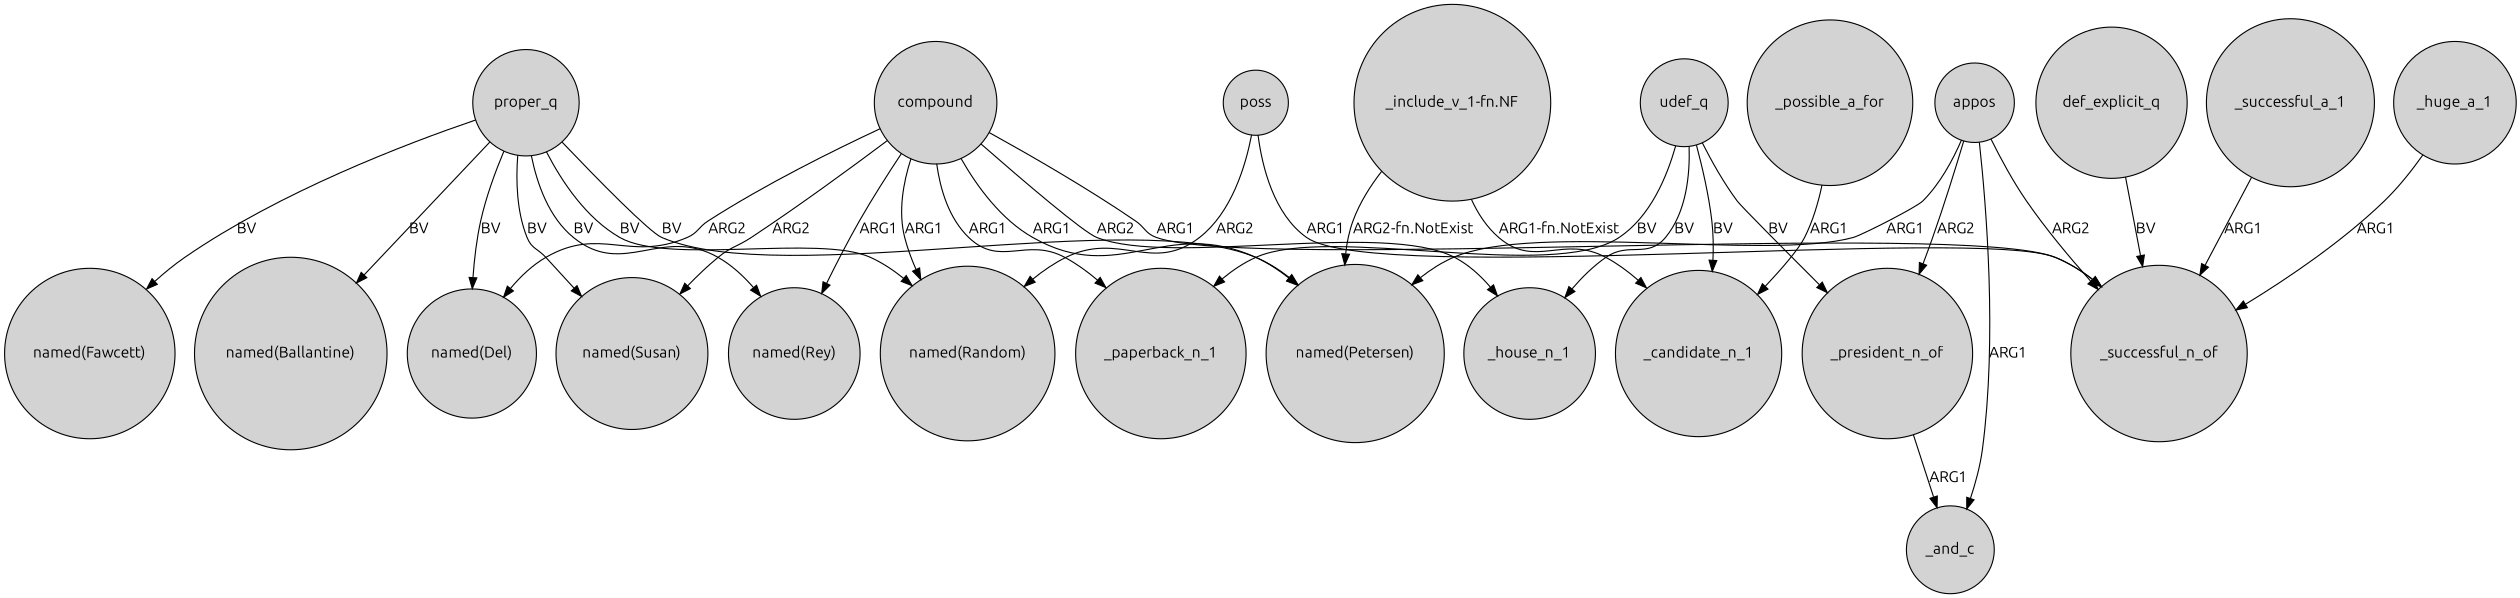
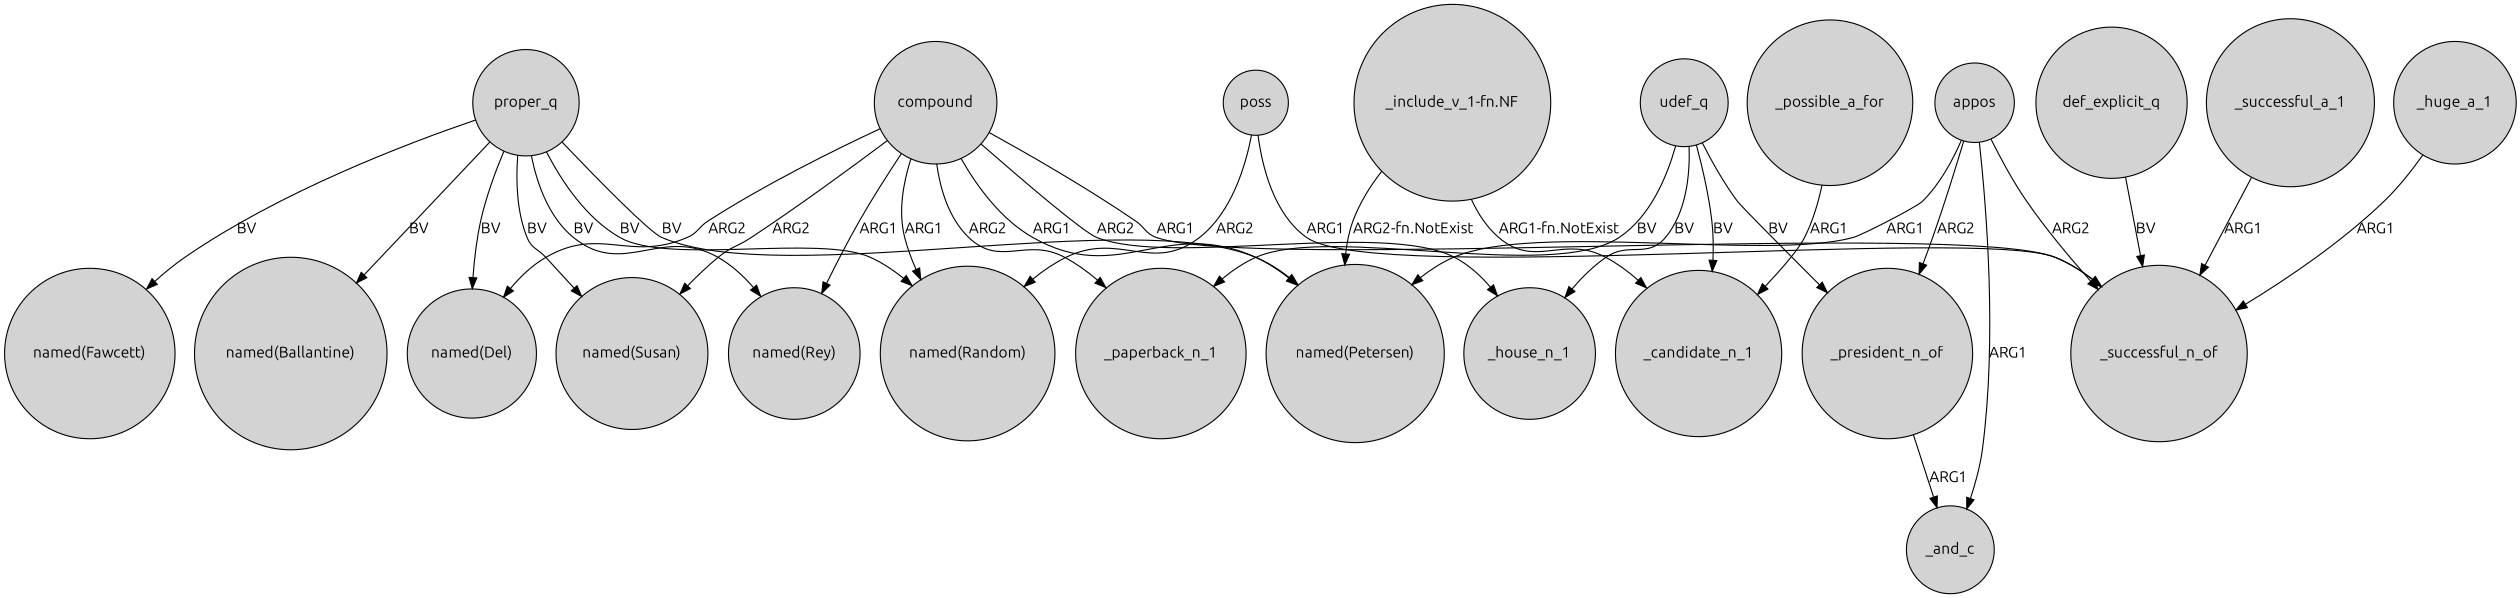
edge "compound" -> "_paperback_n_1": label "ARG1" -> "ARG2"
